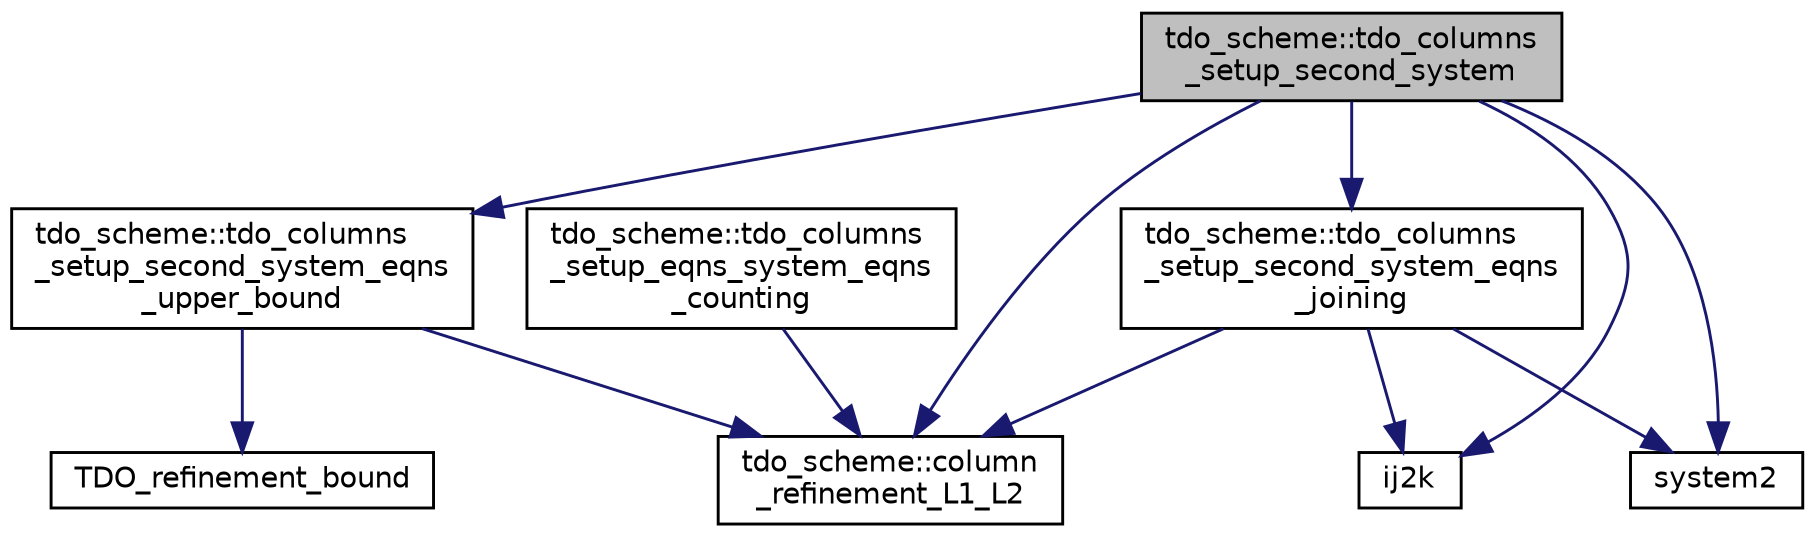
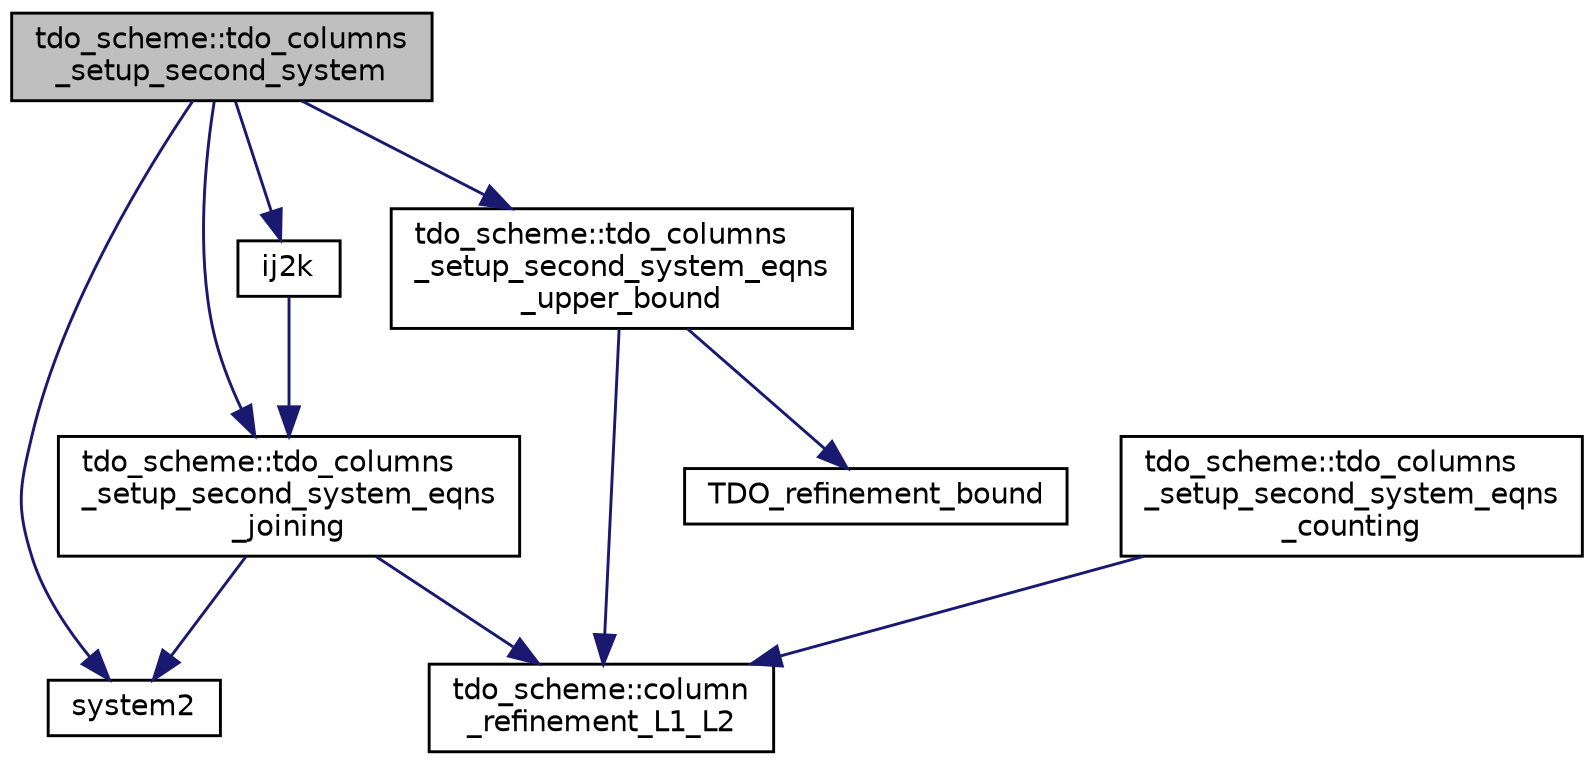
edge "tdo_scheme::tdo_columns _setup_second_system" -> "tdo_scheme::column _refinement_L1_L2": removed
node "tdo_scheme::tdo_columns _setup_eqns_system_eqns _counting": label "tdo_scheme::tdo_columns _setup_eqns_system_eqns _counting" -> "tdo_scheme::tdo_columns _setup_second_system_eqns _counting"
edge "tdo_scheme::tdo_columns _setup_second_system_eqns _joining" -> "ij2k": reversed
